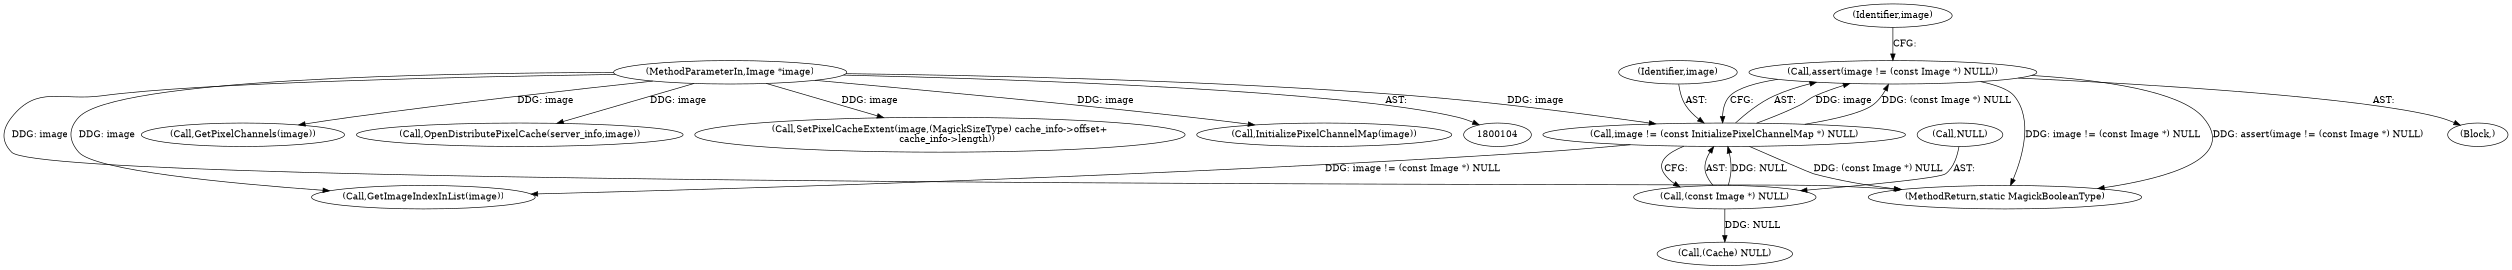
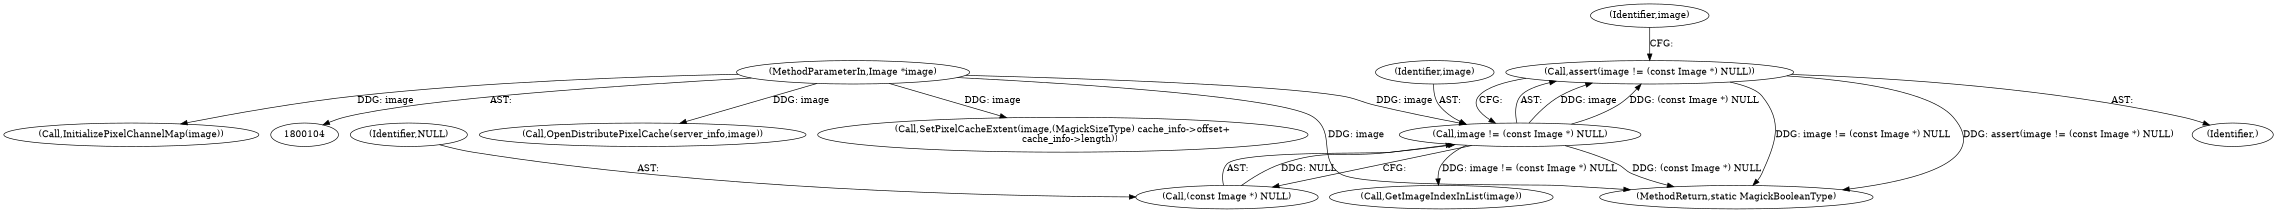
edge "(MethodParameterIn,Image *image)" -> "(Call,GetImageIndexInList(image))": removed, label "DDG: image"
node "(Call,GetPixelChannels(image))": removed
node "(Call,image != (const InitializePixelChannelMap *) NULL)": label "(Call,image != (const InitializePixelChannelMap *) NULL)" -> "(Call,image != (const Image *) NULL)"
node "(Call,NULL)": label "(Call,NULL)" -> "(Identifier,NULL)"
node "(Block,)": label "(Block,)" -> "(Identifier,)"
node "(Call,(Cache) NULL)": removed
